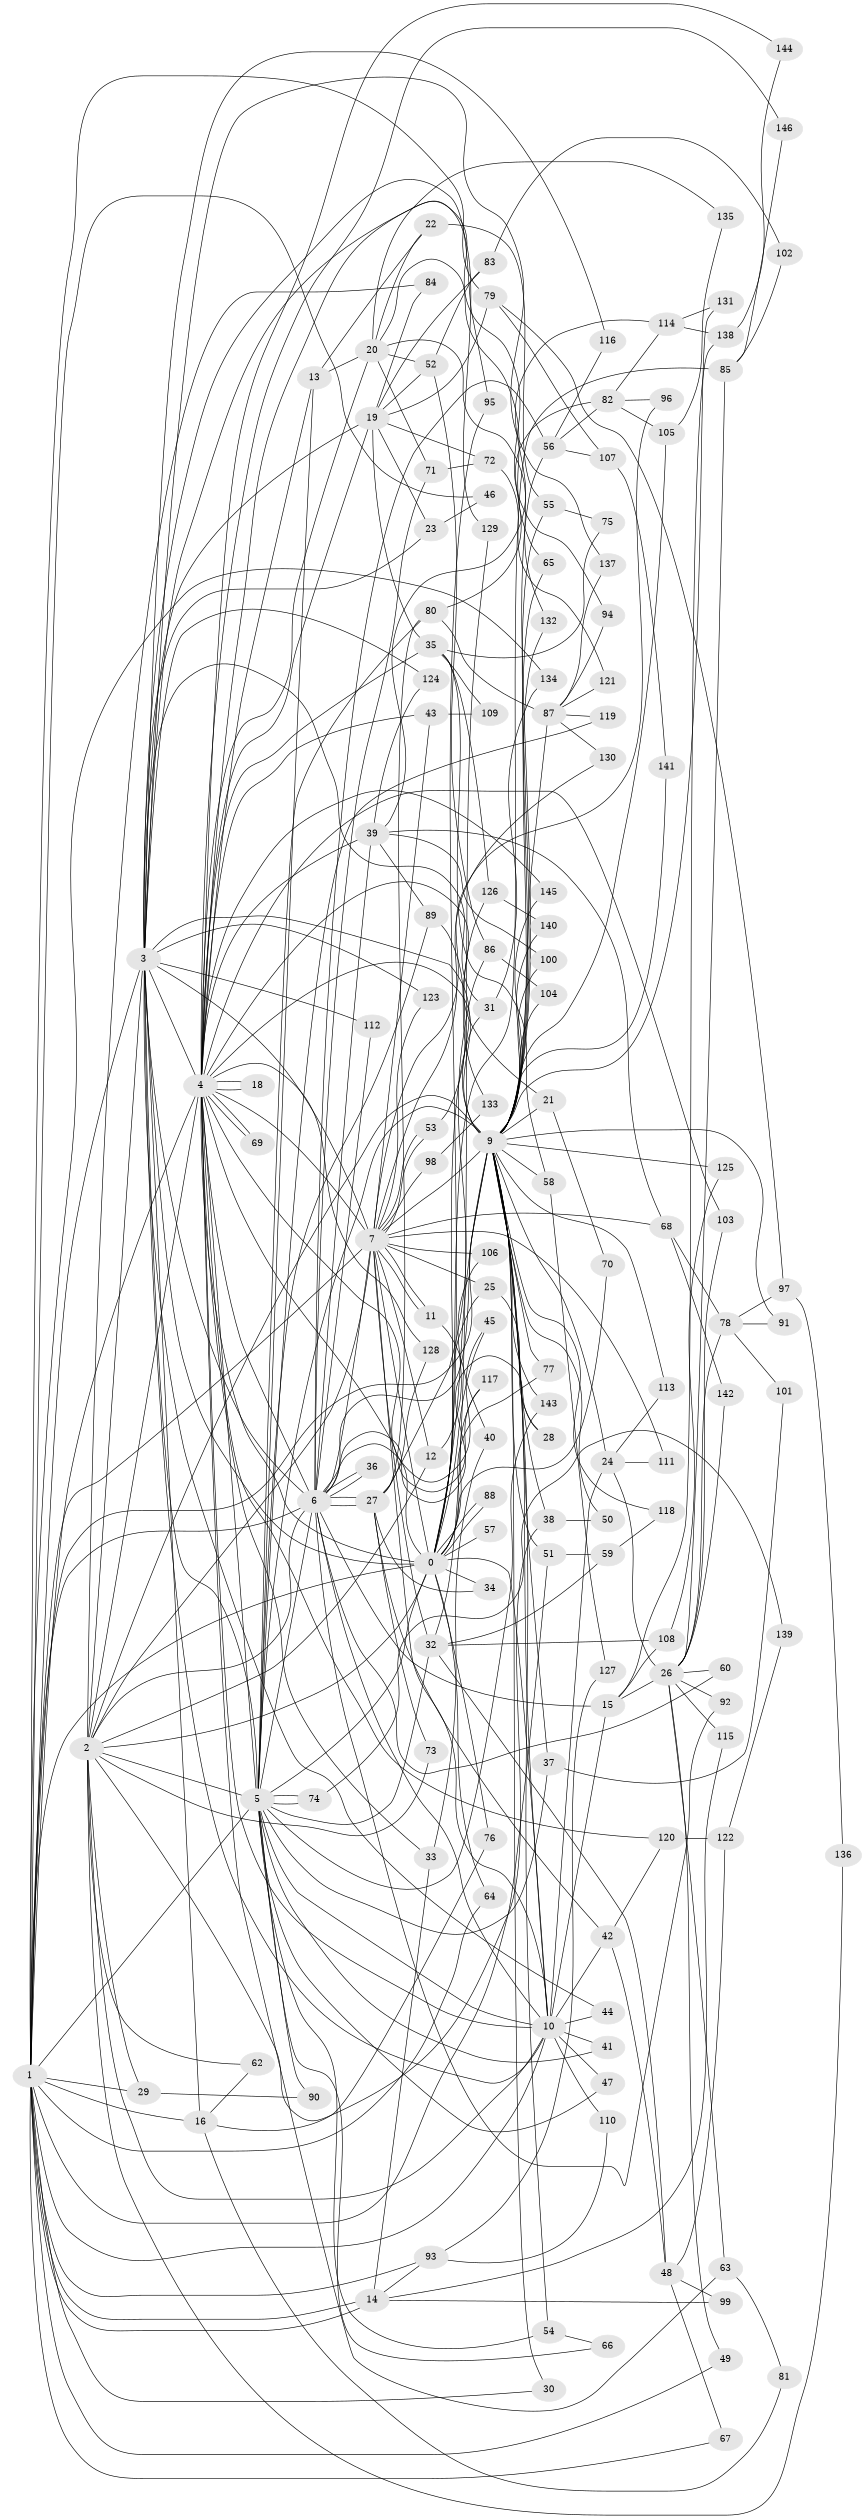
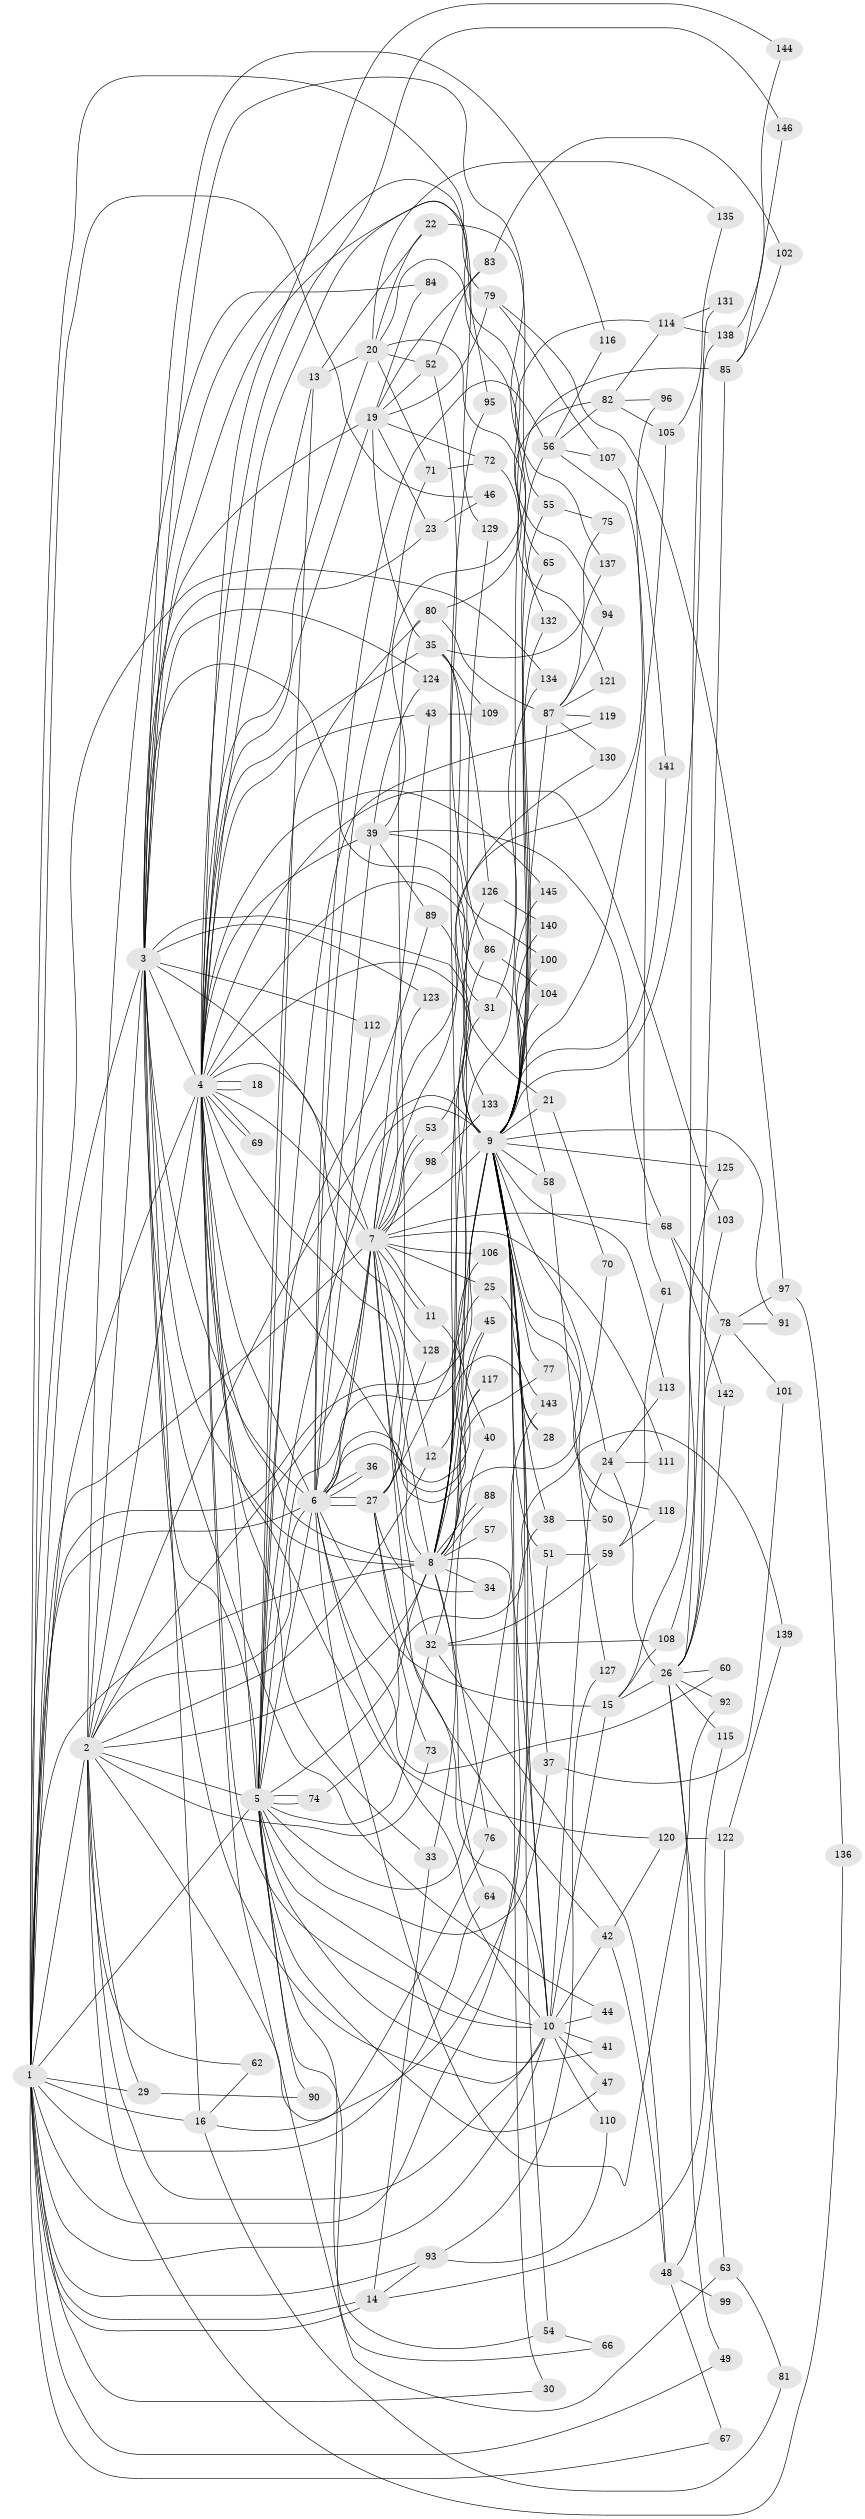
node "61": added
edge "7" -- "5": added
node "0": label "0" -> "8"
edge "2" -- "1": added
edge "14" -- "99": removed
